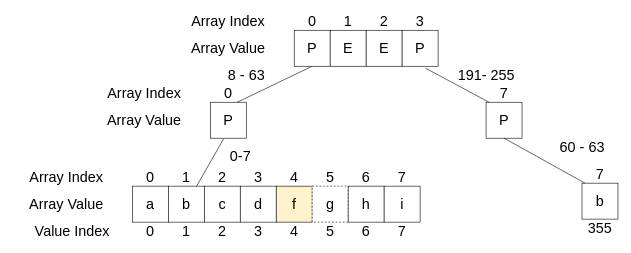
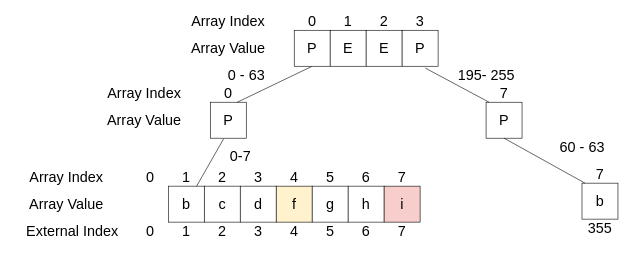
node "8 - 63": label "8 - 63" -> "0 - 63"
node "191- 255": label "191- 255" -> "195- 255"
node "a": removed
node "g": style dashed -> solid
node "i": fillcolor #ffffff -> #f8cecc
node "Value Index": label "Value Index" -> "External Index"
